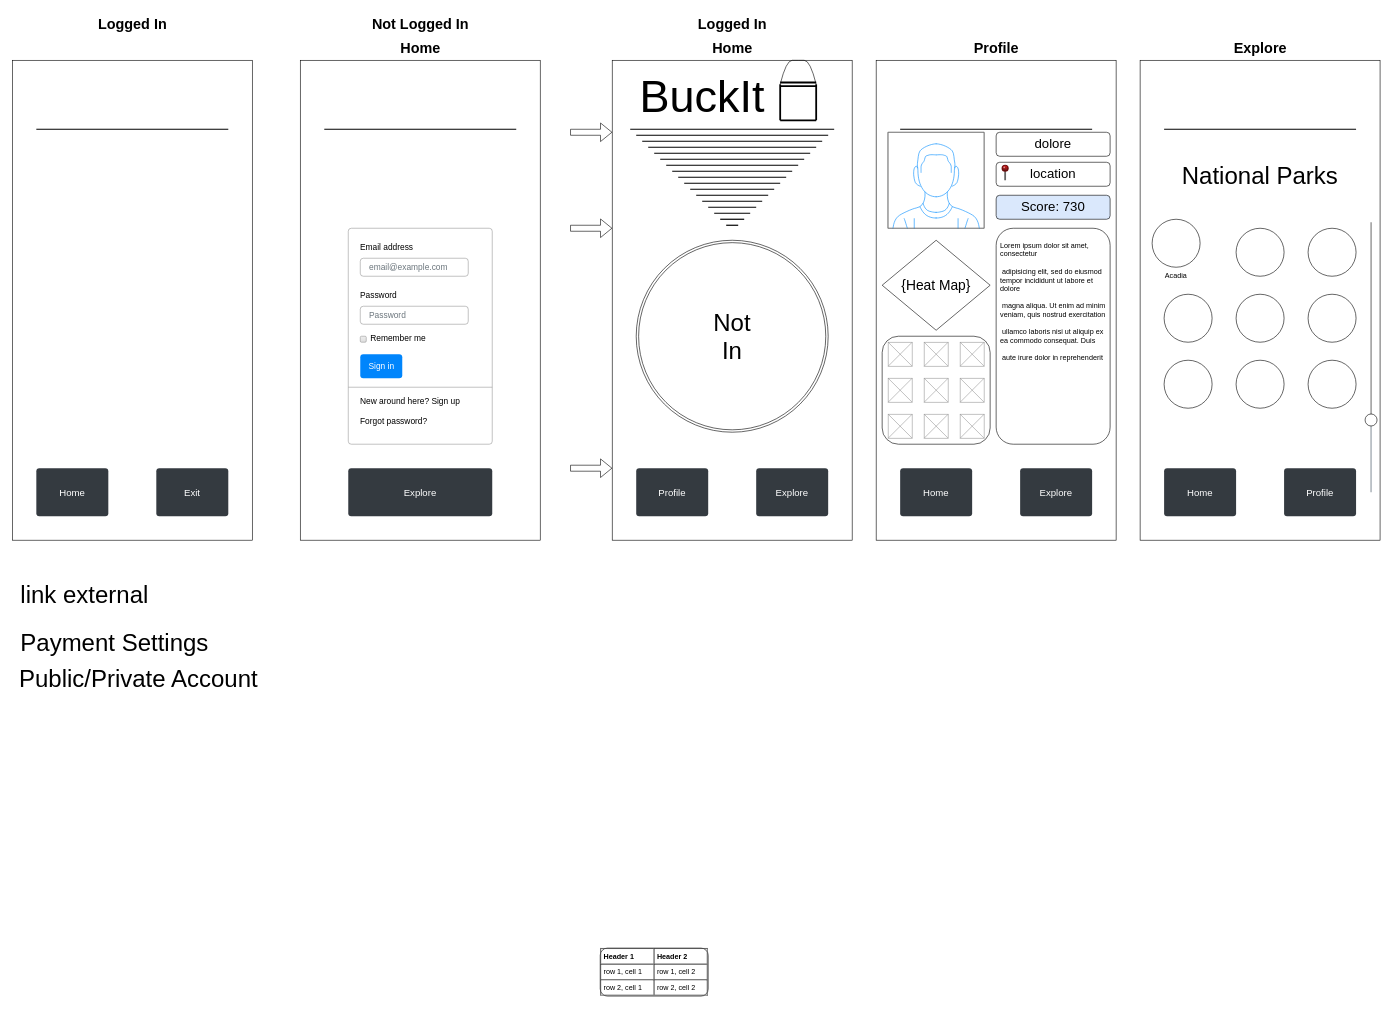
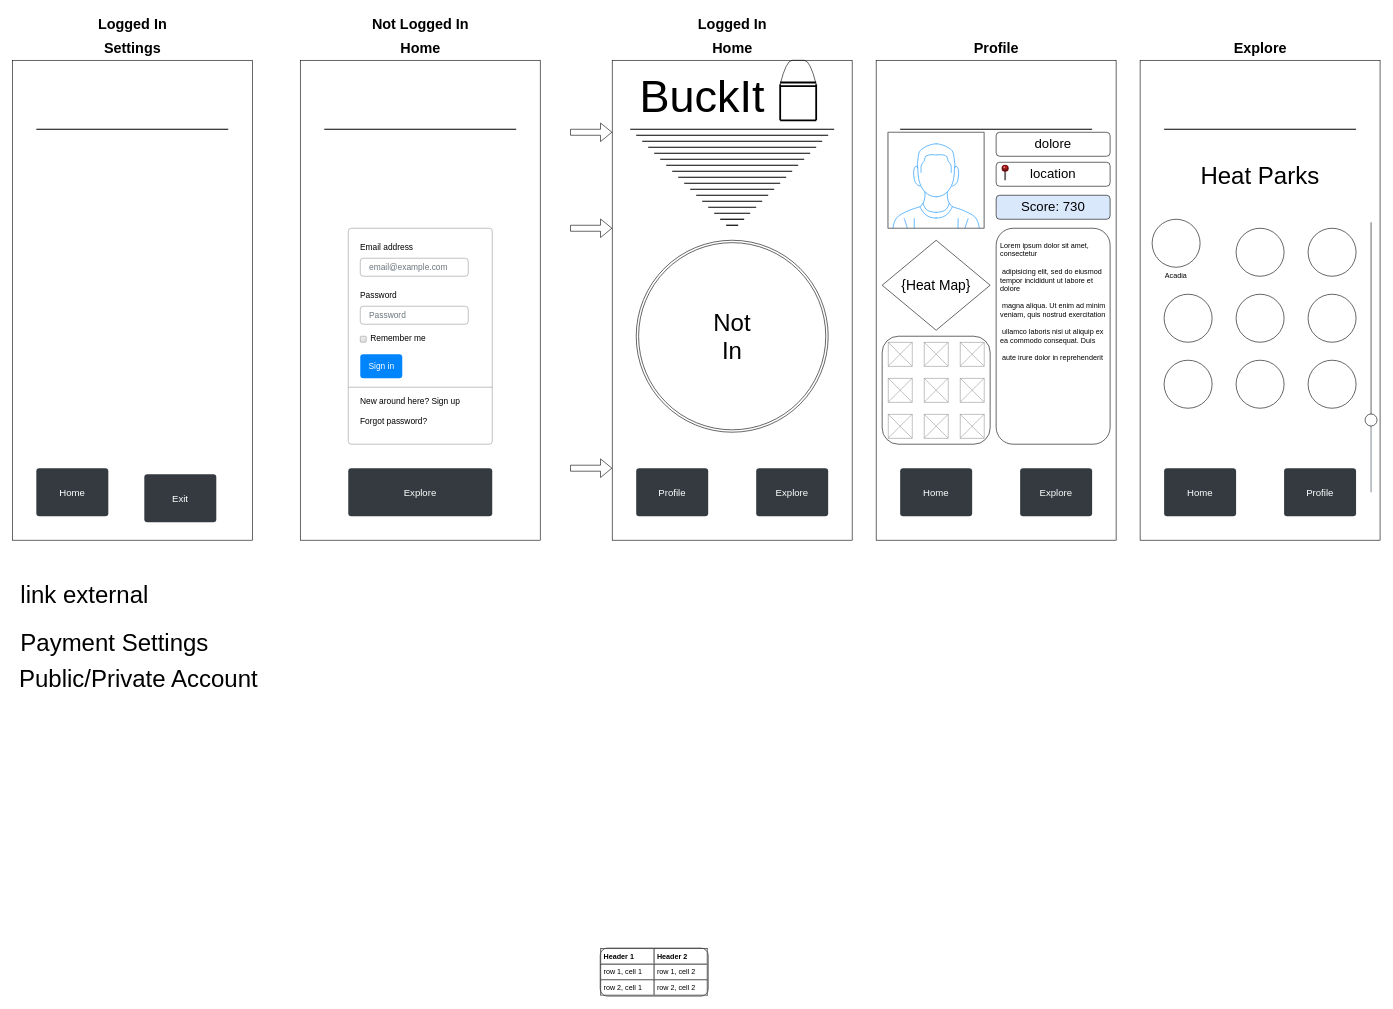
node "Settings": added
node "National Parks": label "National Parks" -> "Heat Parks"
node "Exit": moved (192, 492) -> (180, 498)
